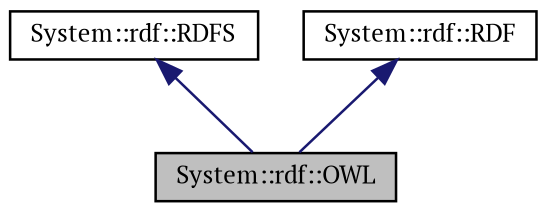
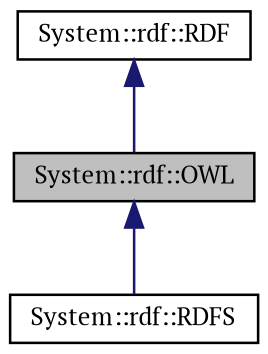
edge "System::rdf::OWL" -> "System::rdf::RDFS": reversed
